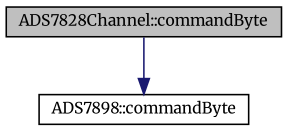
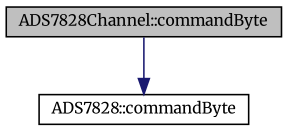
node "ADS7898::commandByte": label "ADS7898::commandByte" -> "ADS7828::commandByte"
